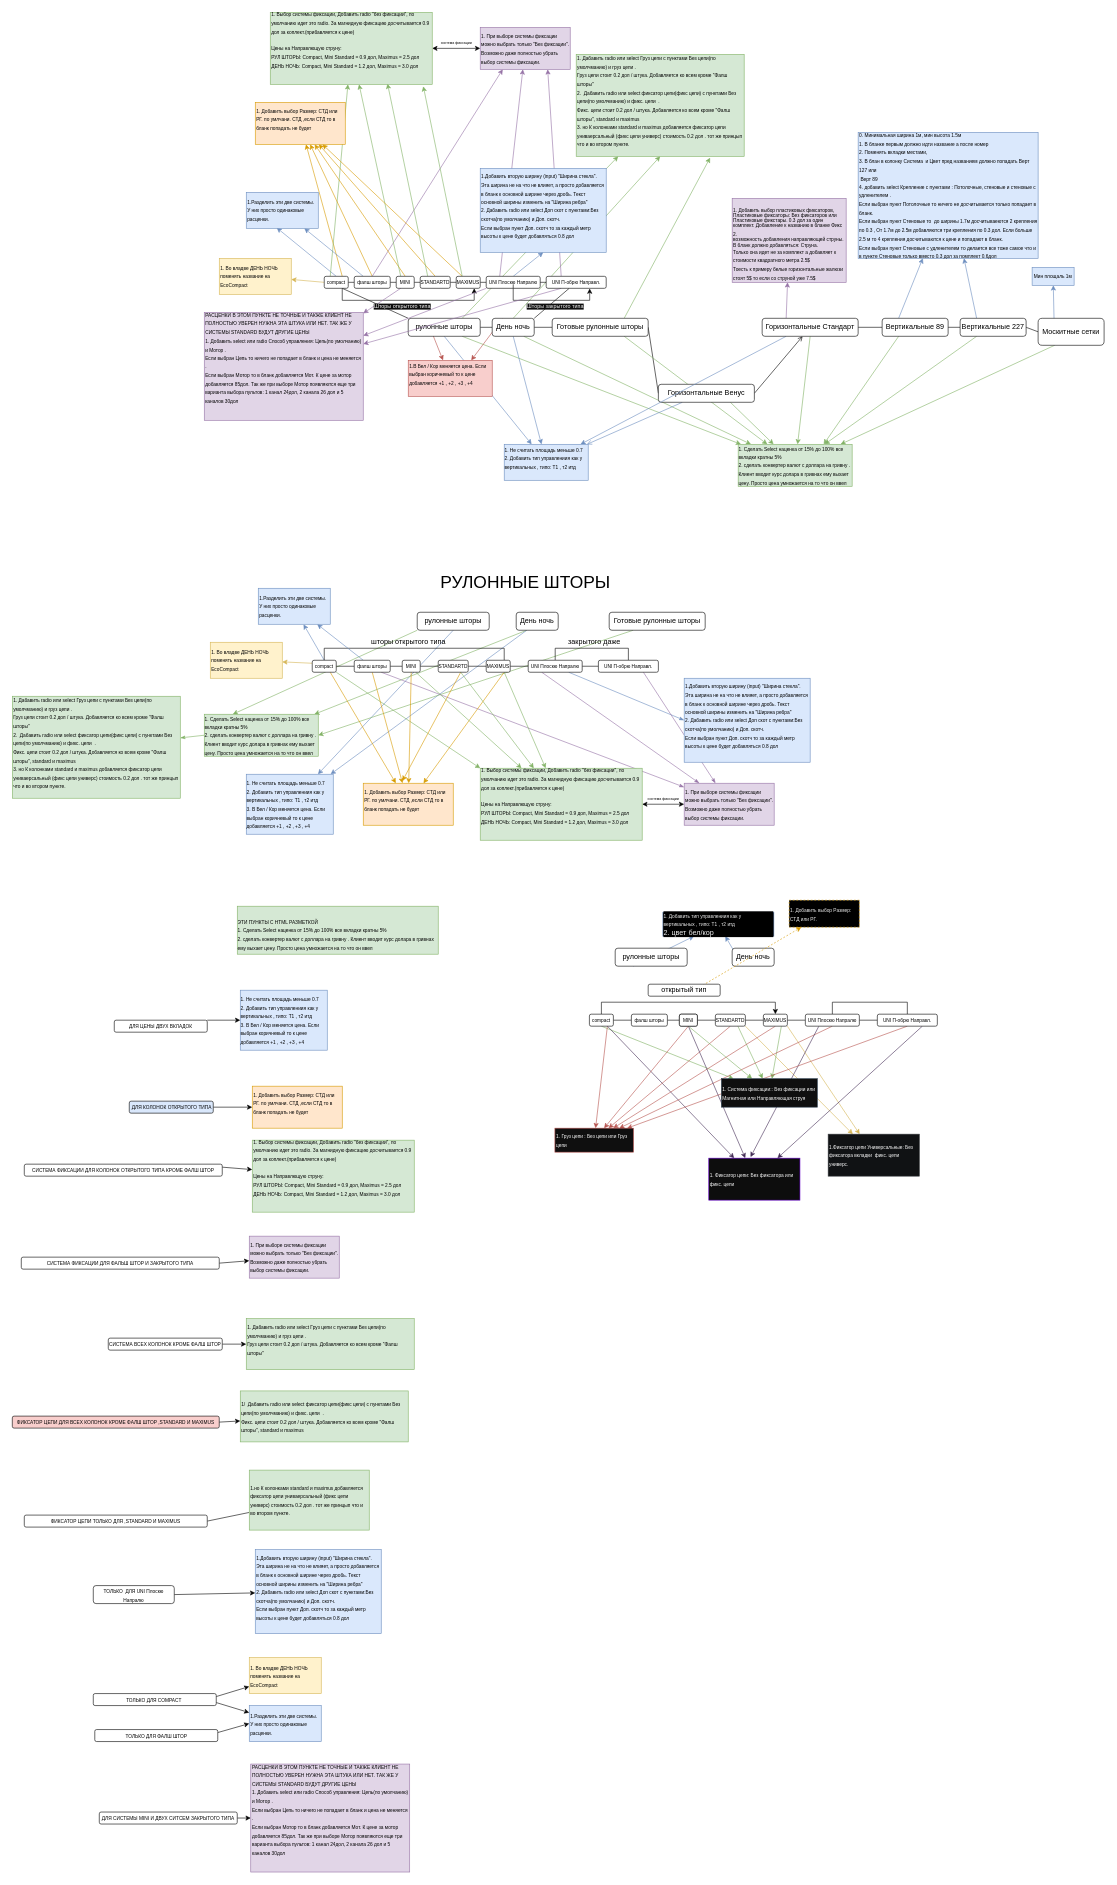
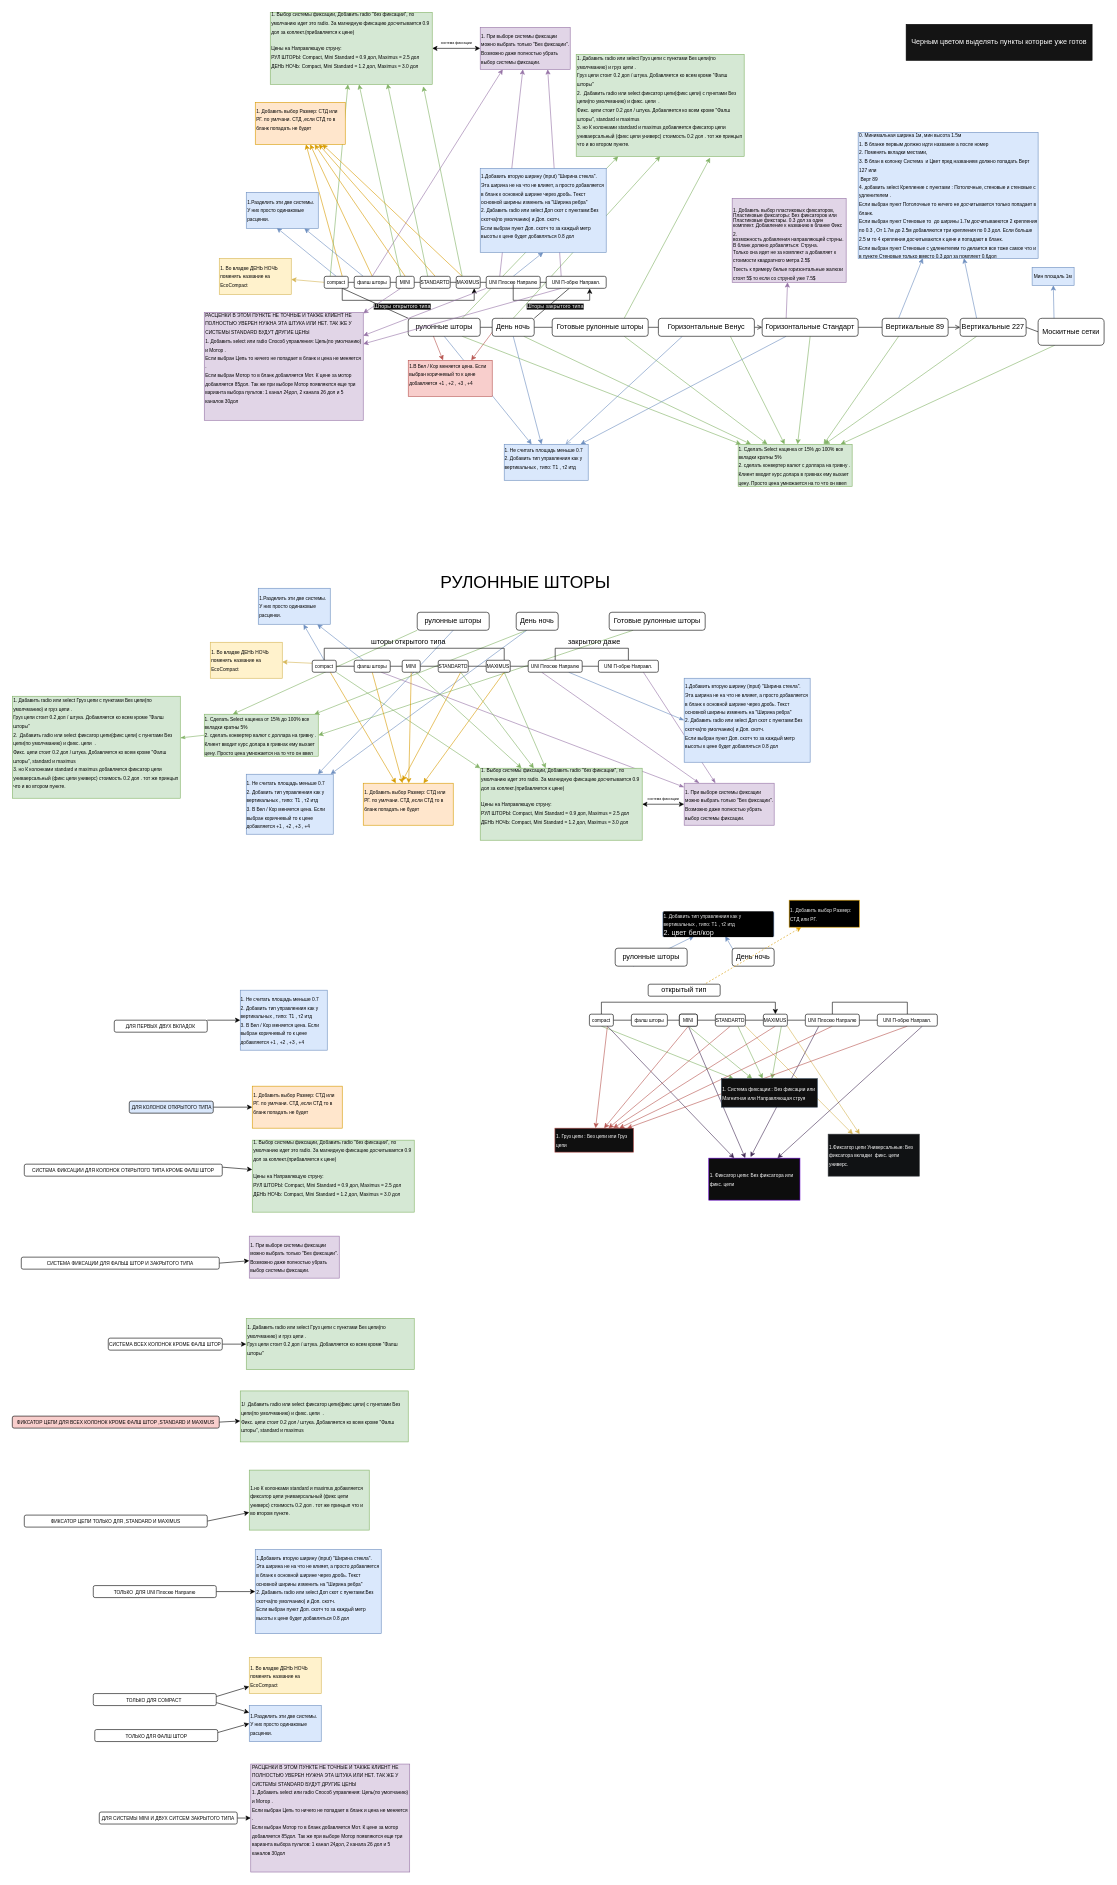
node "Черным цветом выделять пункты которые уже готов": added
edge "Вертикальные 89" -- "Вертикальные 227": arrowhead none -> open
node "Горизонтальные Венус": moved (707, 393) -> (707, 327)
node "1. Добавить выбор Размер: СТД или РГ.": style dashed -> solid
node "ЭТИ ПУНКТЫ С HTML РАЗМЕТКОЙ 1. Сделать Select наценка от 15% до 100% все вкладки кратны 5% 2. сделать конвертер валют с доллара на гривну . Клиент вводит курс долара в гривнах ему выхает цену. Просто цена умножается на то что он ввел": removed
node "ДЛЯ ЦЕНЫ ДВУХ ВКЛАДОК": label "ДЛЯ ЦЕНЫ ДВУХ ВКЛАДОК" -> "ДЛЯ ПЕРВЫХ ДВУХ ВКЛАДОК"
edge "1.но К колонками standard и maximus добавляется фиксатор цепи униваерсальный (фикс цепи универс) стоимость 0.2 дол . тот же принцып что и во втором пункте." -- "ФИКСАТОР ЦЕПИ ТОЛЬКО ДЛЯ ,STANDARD И MAXIMUS": arrowhead none -> classic
node "ТОЛЬКО ДЛЯ UNI Плоскю Напралю": size 81x18 -> 123x12
